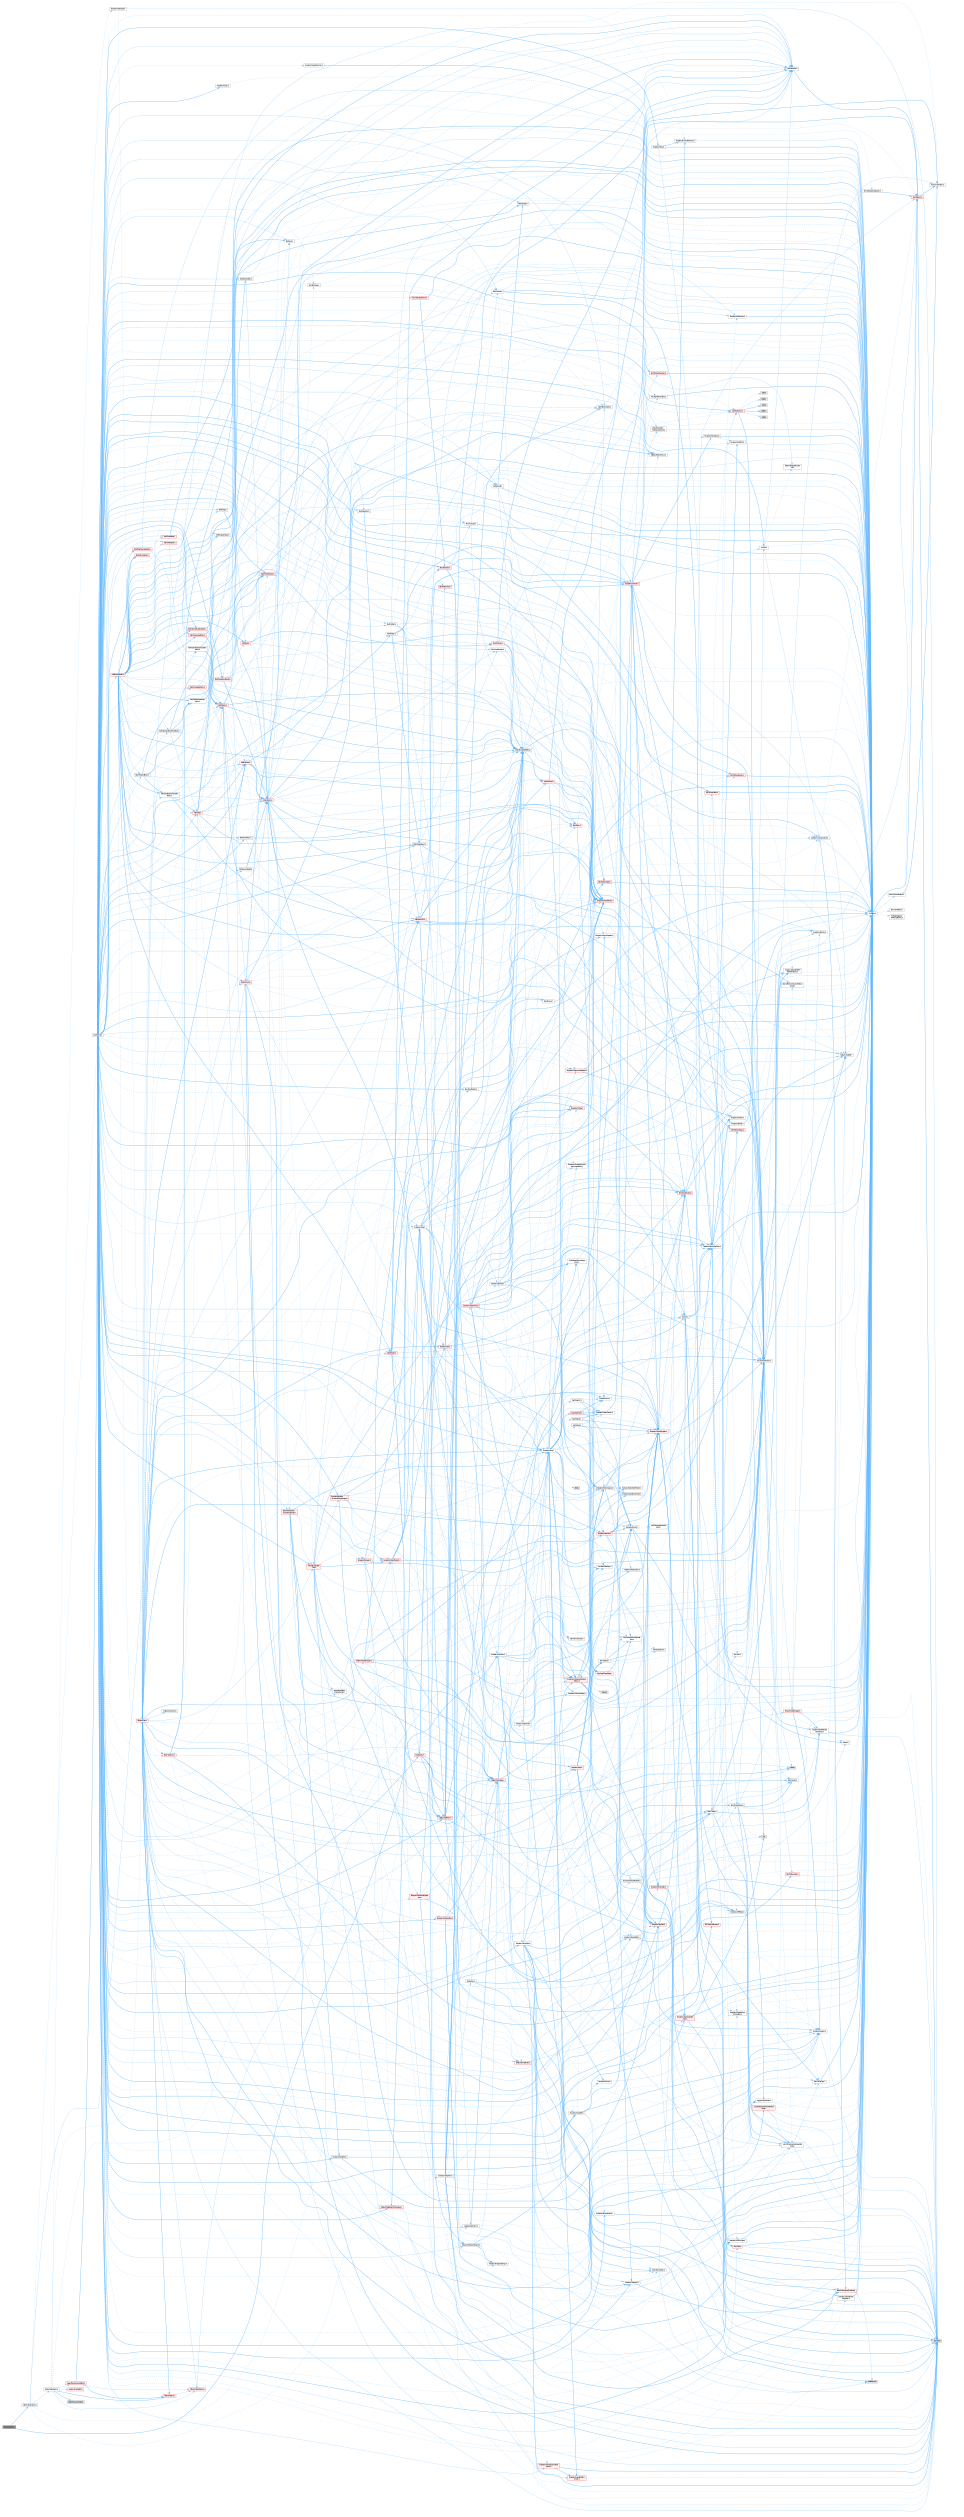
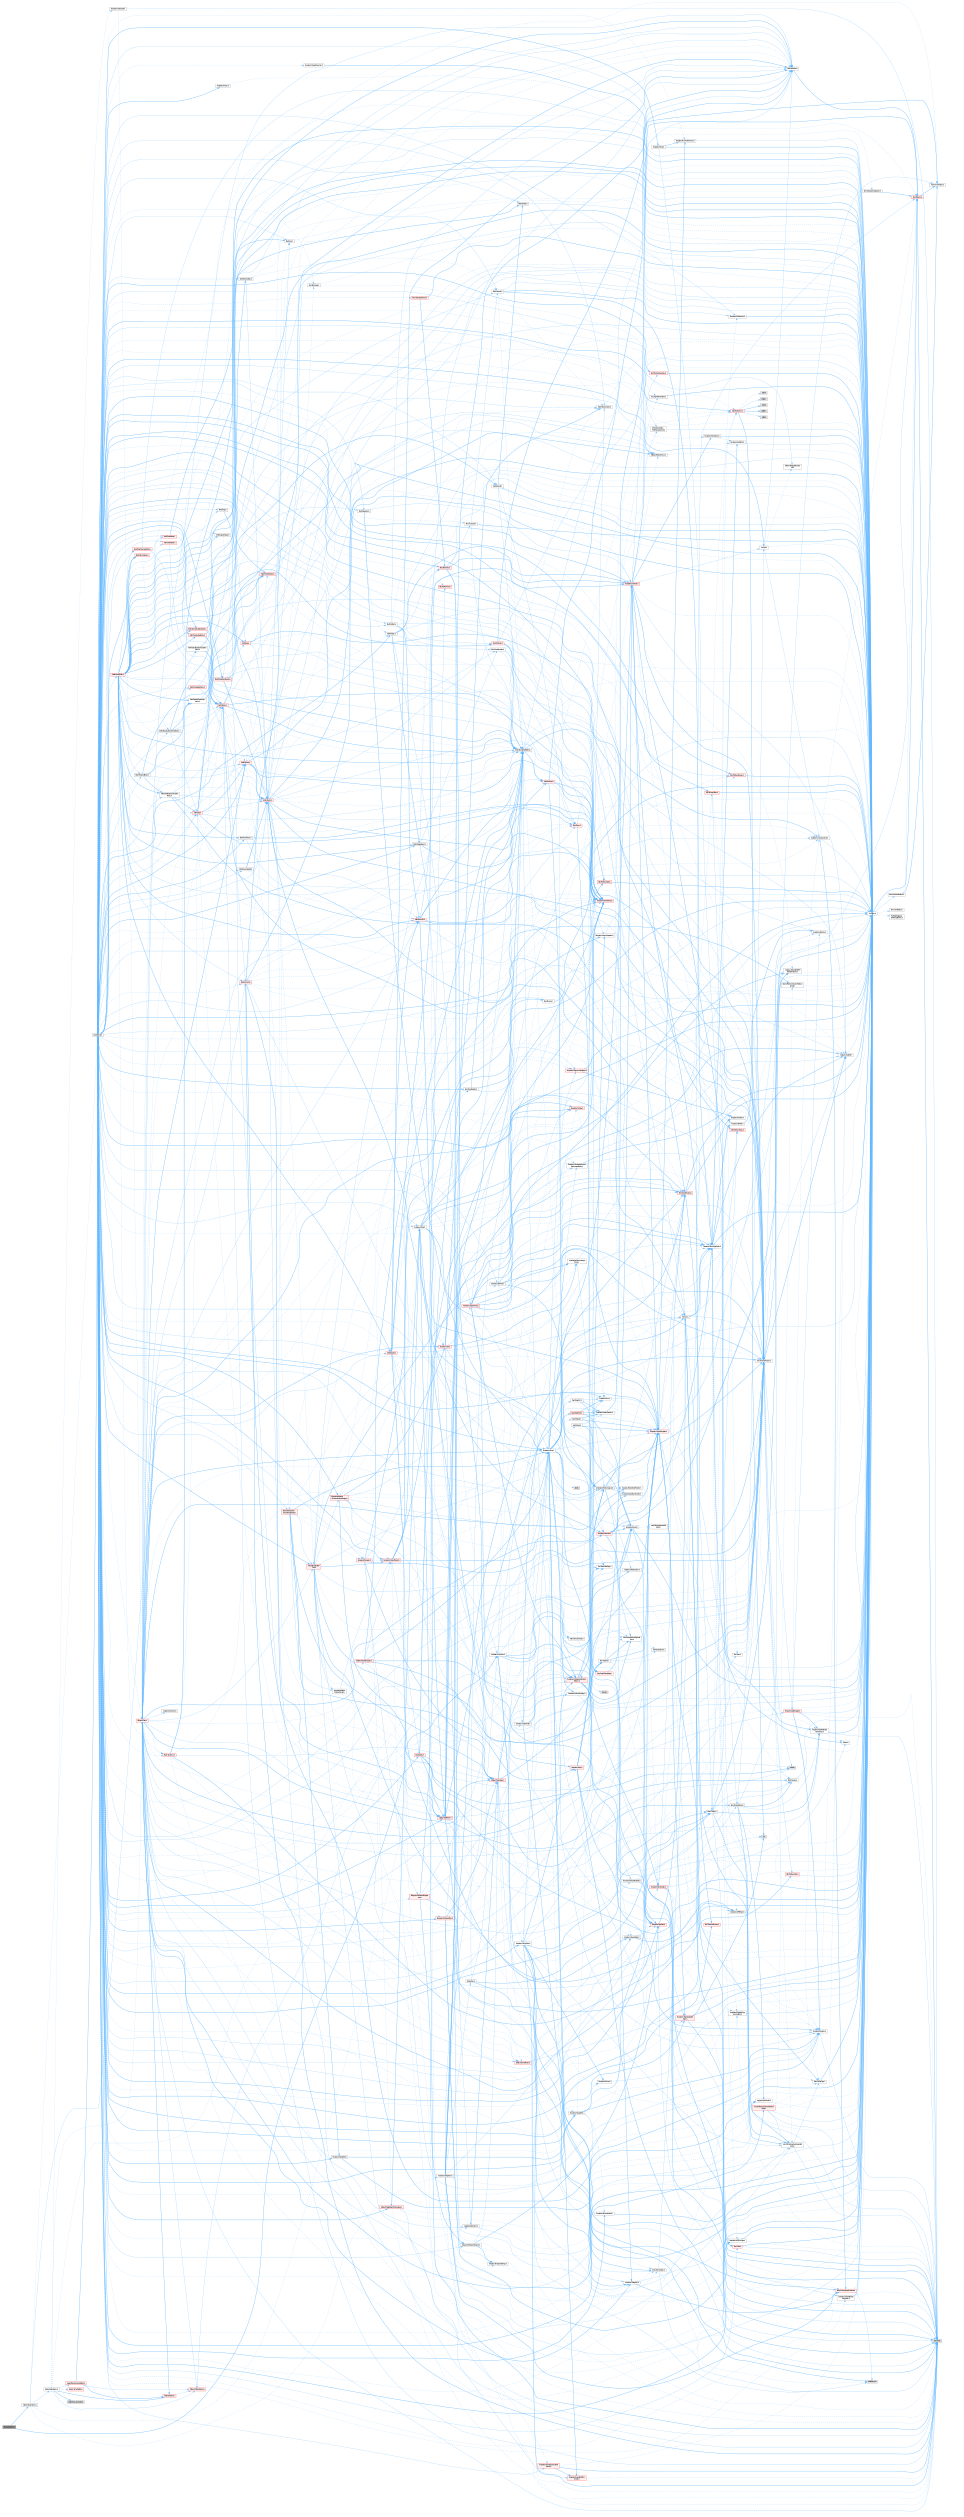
edge "Math/RangeSet.h" -> "Misc/Timespan.h": now "Math/RangeSet.h" -> "Math/Range.h"
edge "CoreMinimal.h" -> "Internationalization /CulturePointer.h": now "CoreMinimal.h" -> "UObject/Class.h"
